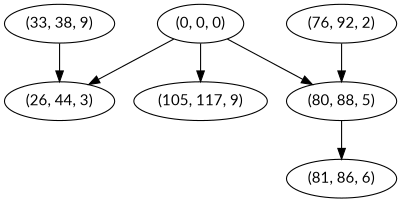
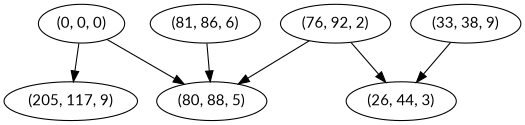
edge "(0, 0, 0)" -> "(26, 44, 3)": now "(76, 92, 2)" -> "(26, 44, 3)"
node "(105, 117, 9)": label "(105, 117, 9)" -> "(205, 117, 9)"
edge "(80, 88, 5)" -> "(81, 86, 6)": reversed
